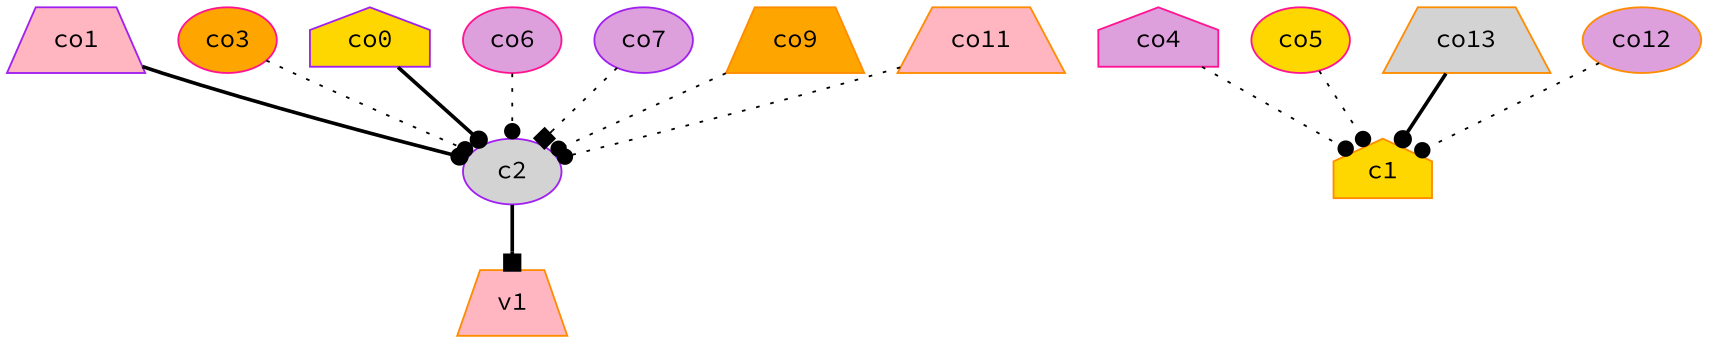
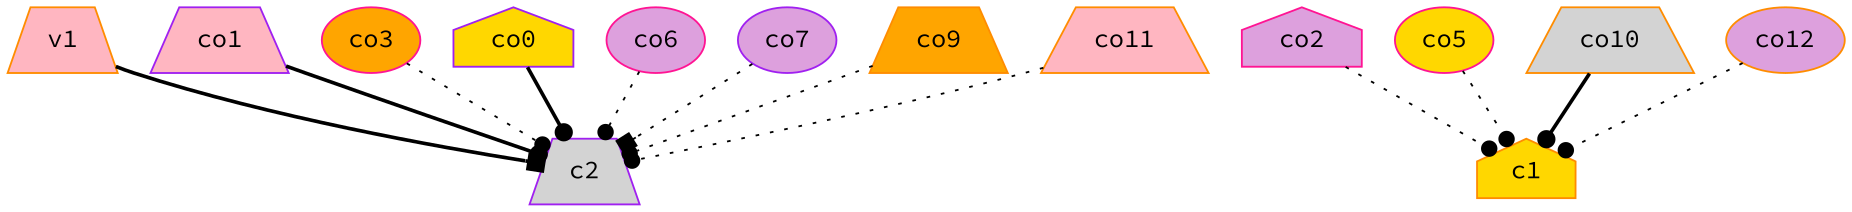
node "co4": label "co4" -> "co2"
node "co13": label "co13" -> "co10"
node "c2": shape ellipse -> trapezium
edge "c2" -> "v1": reversed
